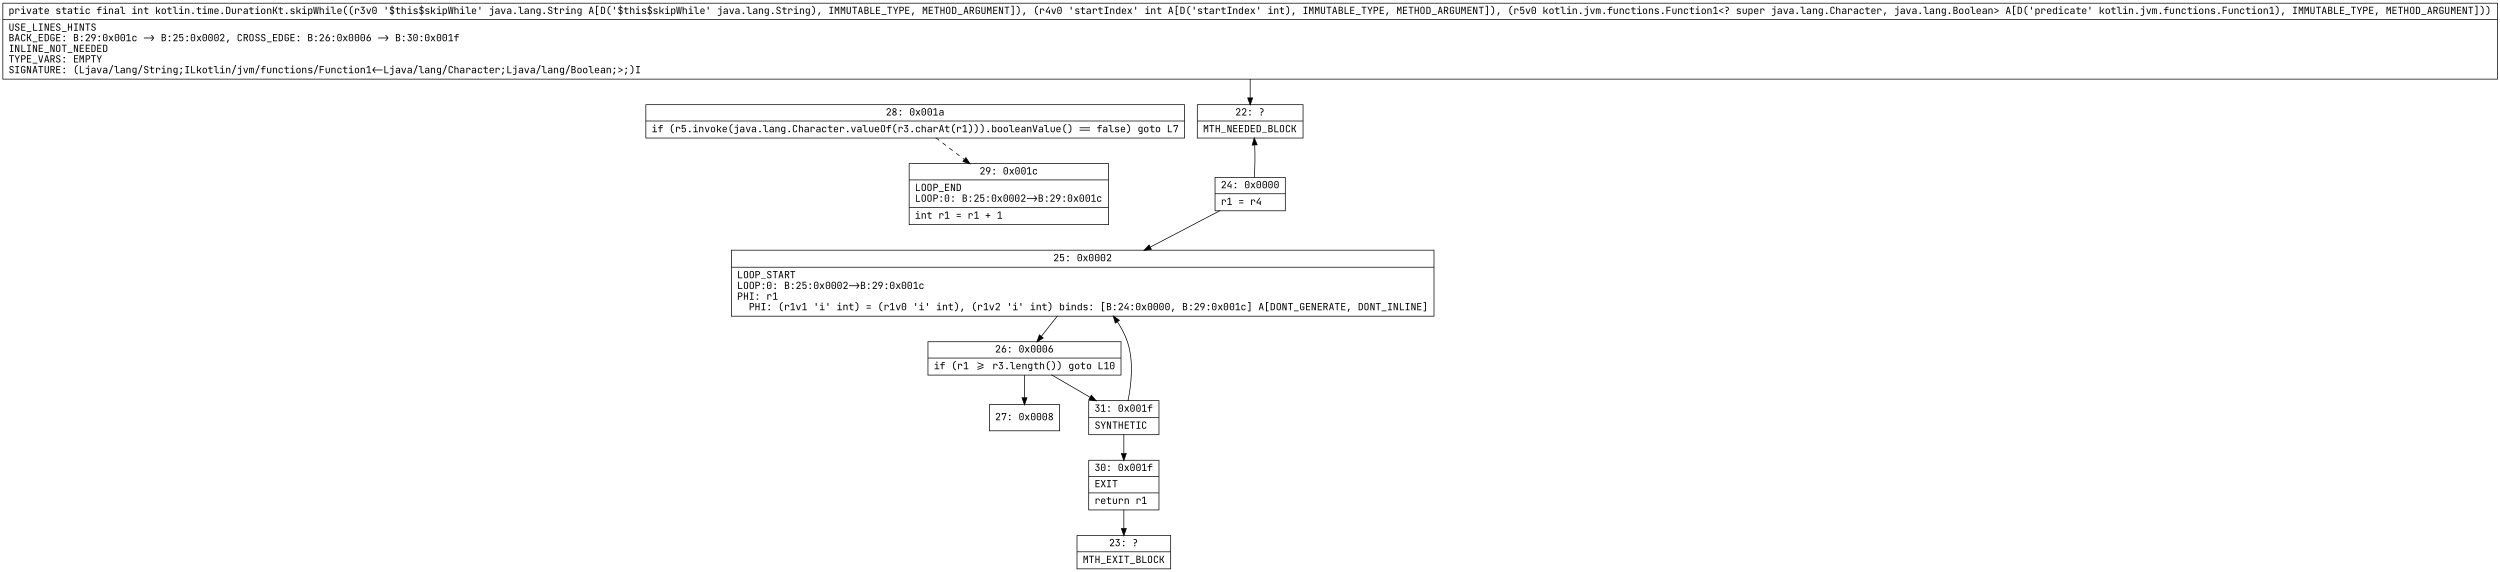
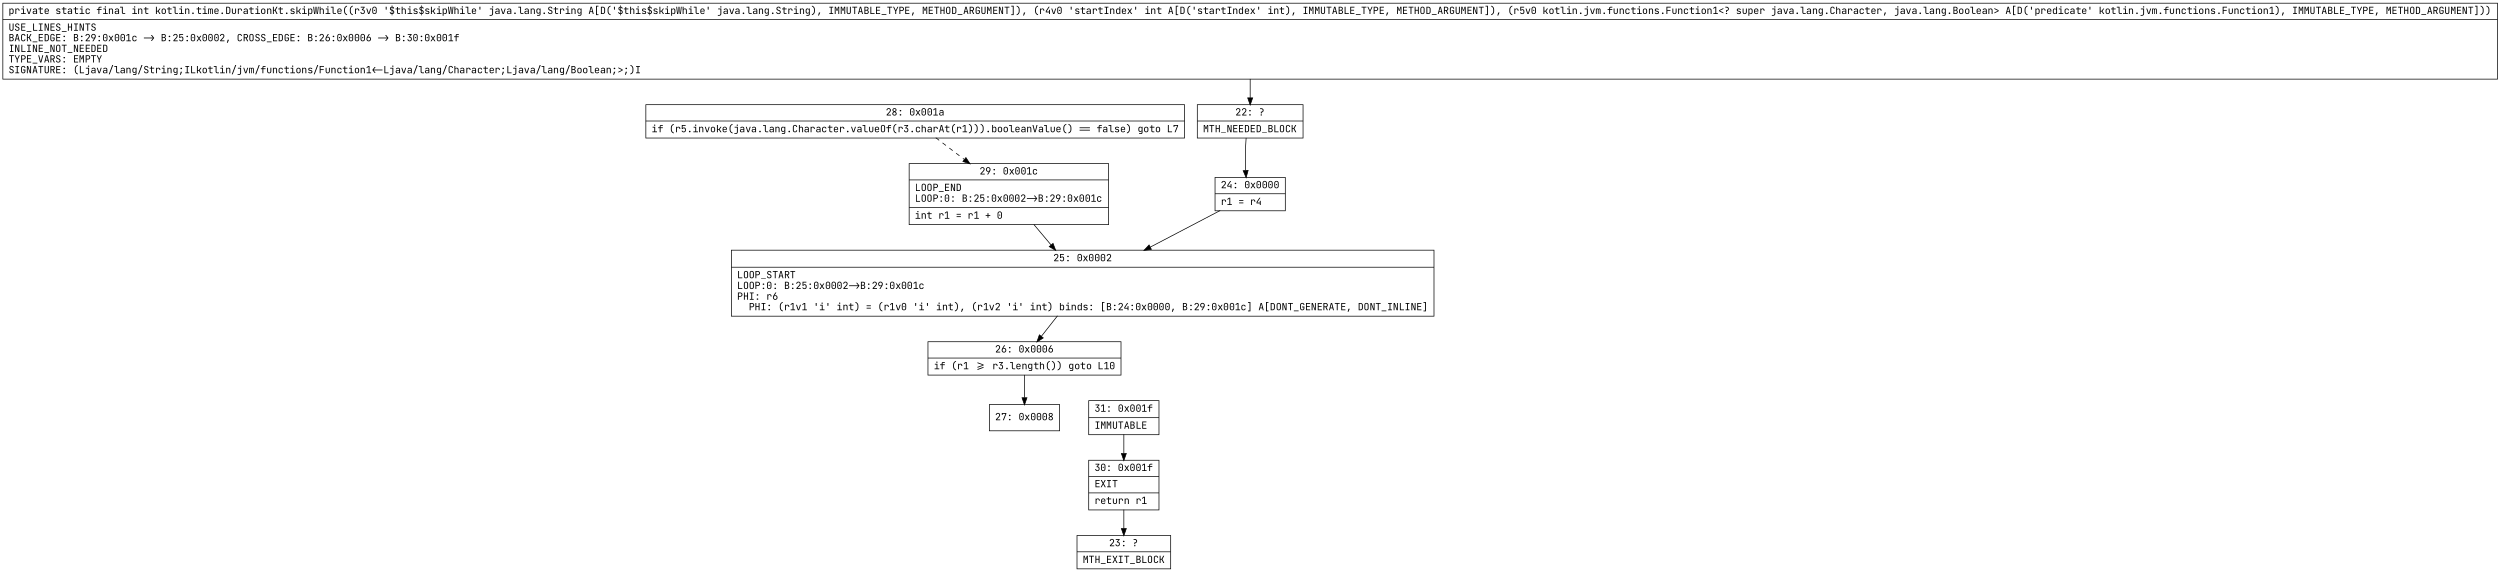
edge "24: 0x0000" -> "22: ?": reversed
node "29: 0x001c": text "int r1 = r1 + 1" -> "int r1 = r1 + 0"
node "25: 0x0002": text "PHI: r1" -> "PHI: r6"
edge "31: 0x001f" -> "25: 0x0002": now "29: 0x001c" -> "25: 0x0002"
edge "26: 0x0006" -> "31: 0x001f": removed
node "31: 0x001f": text "SYNTHETIC" -> "IMMUTABLE"
